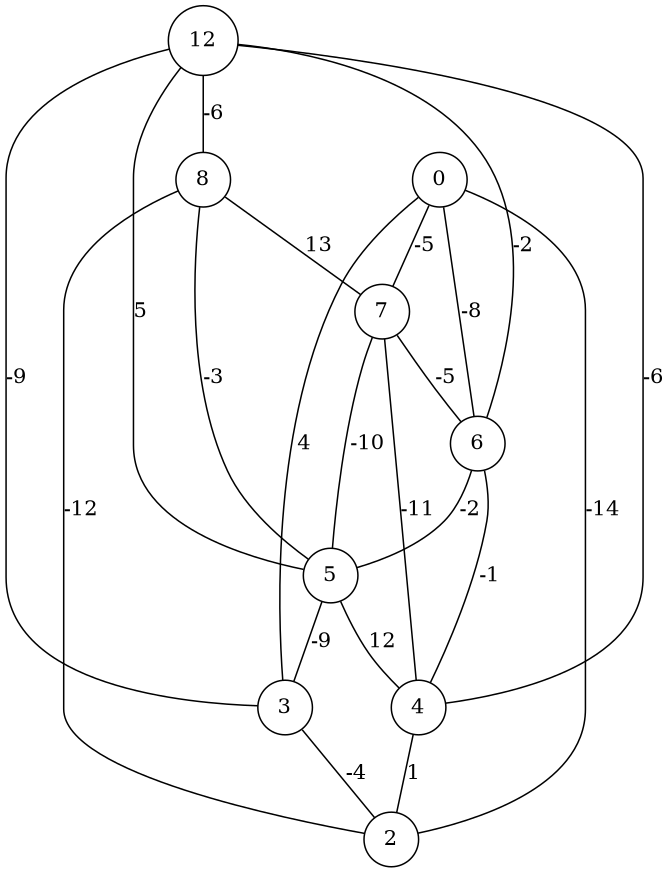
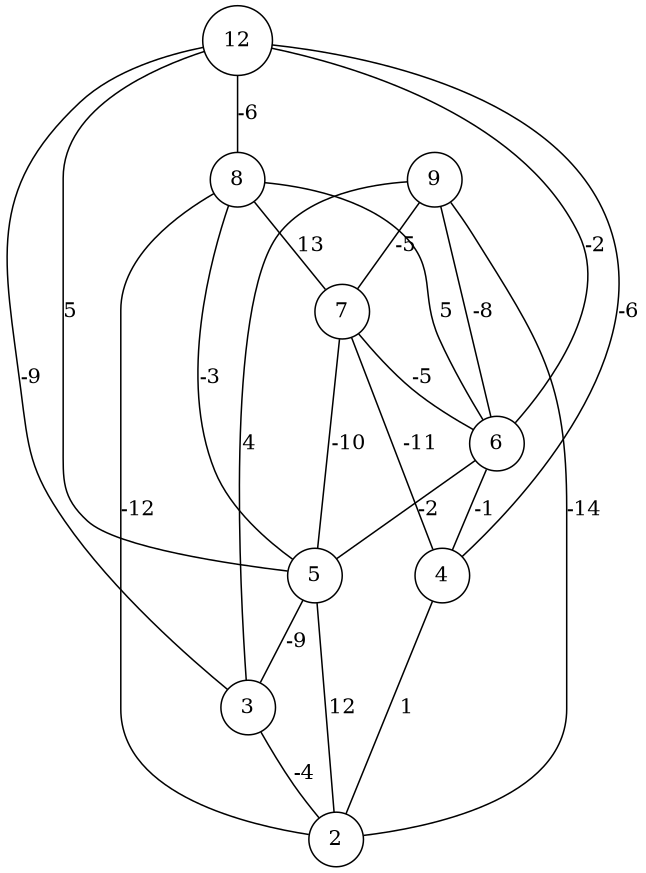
node "0": label "0" -> "9"
edge "8" -- "6": added, label "5"
edge "5" -- "4": now "5" -- "2"
